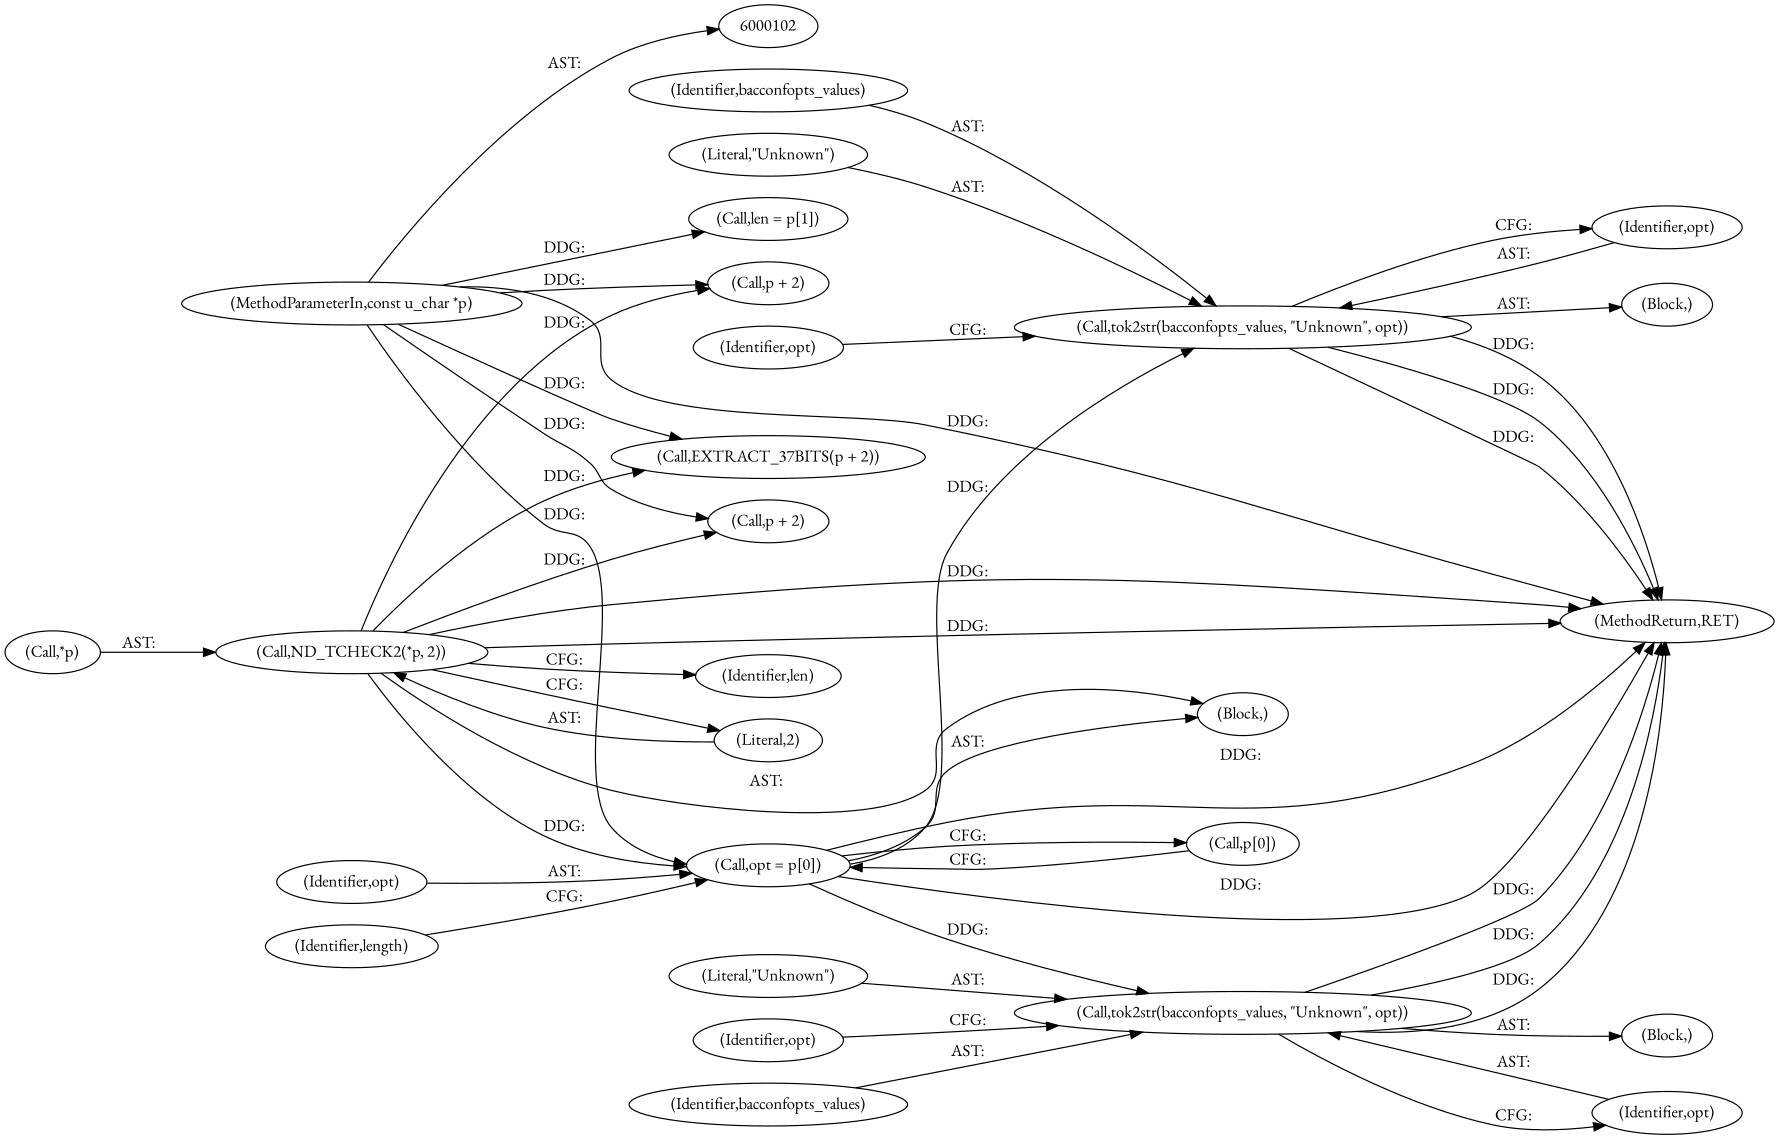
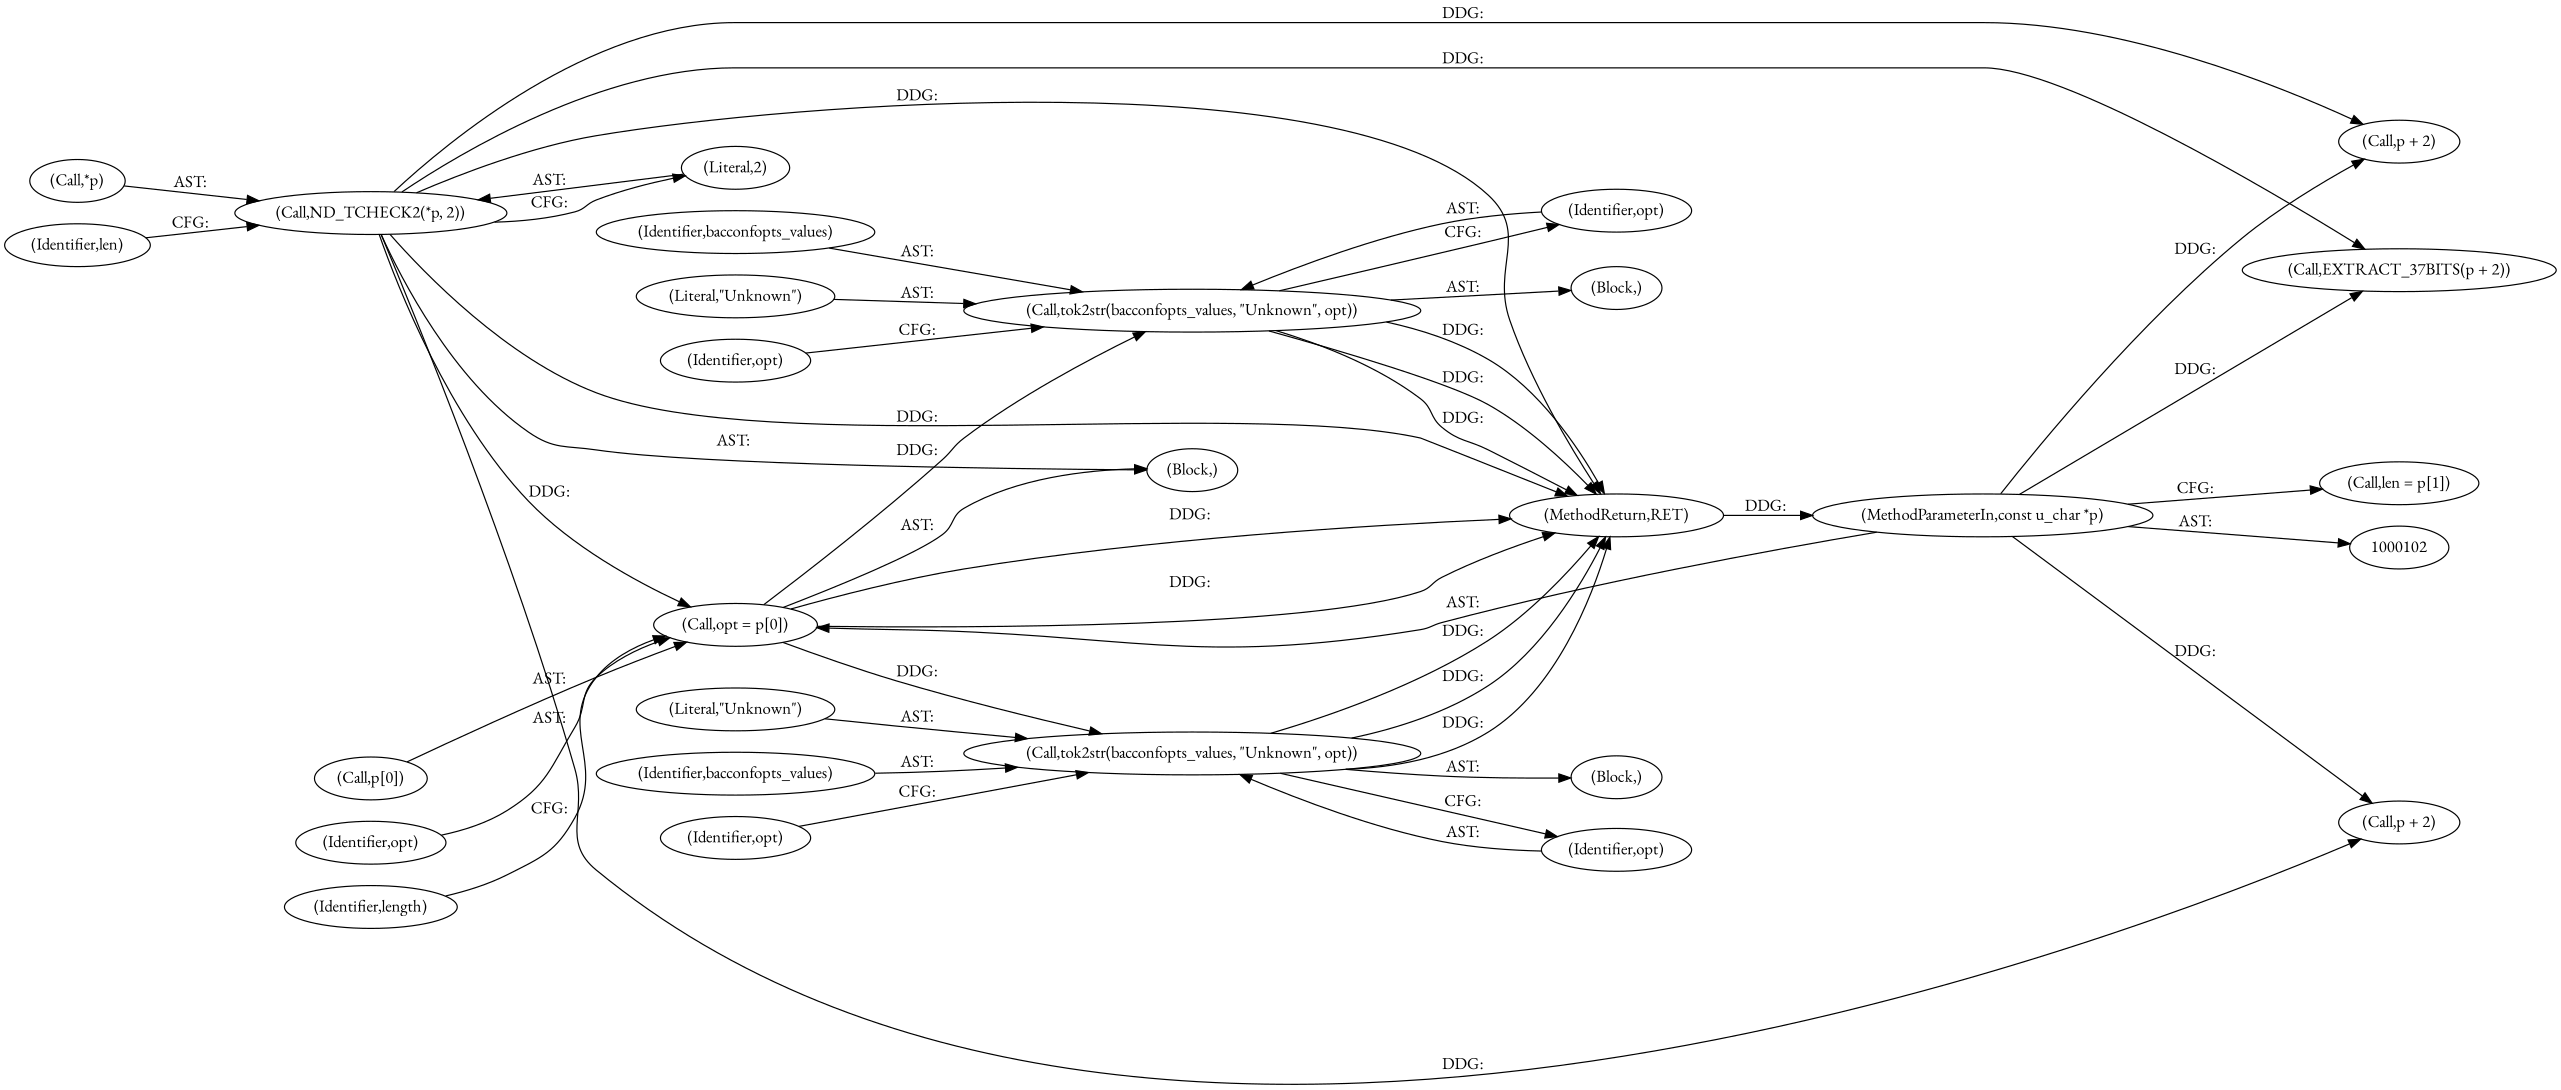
node "6000102": label "6000102" -> "1000102"
edge "(MethodParameterIn,const u_char *p)" -> "(Call,len = p[1])": label "DDG: " -> "CFG: "
edge "(MethodParameterIn,const u_char *p)" -> "(MethodReturn,RET)": reversed
edge "(MethodParameterIn,const u_char *p)" -> "(Call,opt = p[0])": label "DDG: " -> "AST: "
edge "(Call,ND_TCHECK2(*p, 2))" -> "(Identifier,len)": reversed
edge "(Call,opt = p[0])" -> "(Call,p[0])": removed, label "CFG:"
edge "(Call,p[0])" -> "(Call,opt = p[0])": label "CFG: " -> "AST: "
